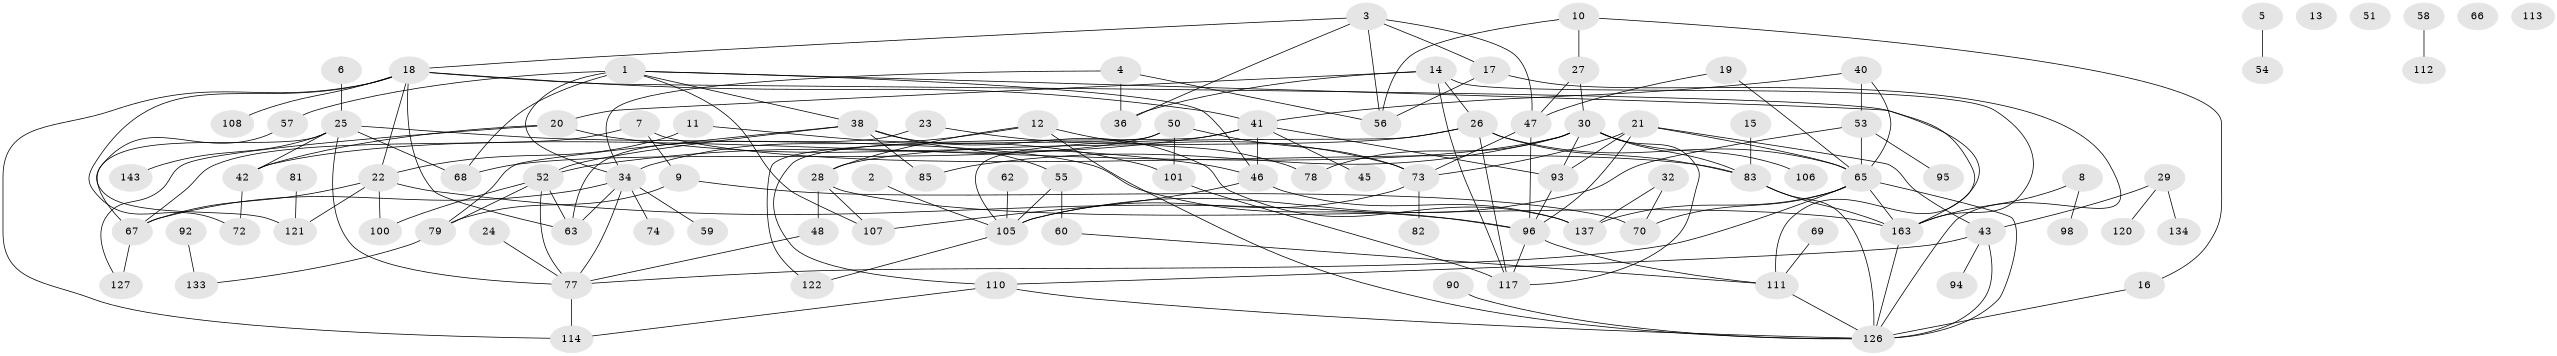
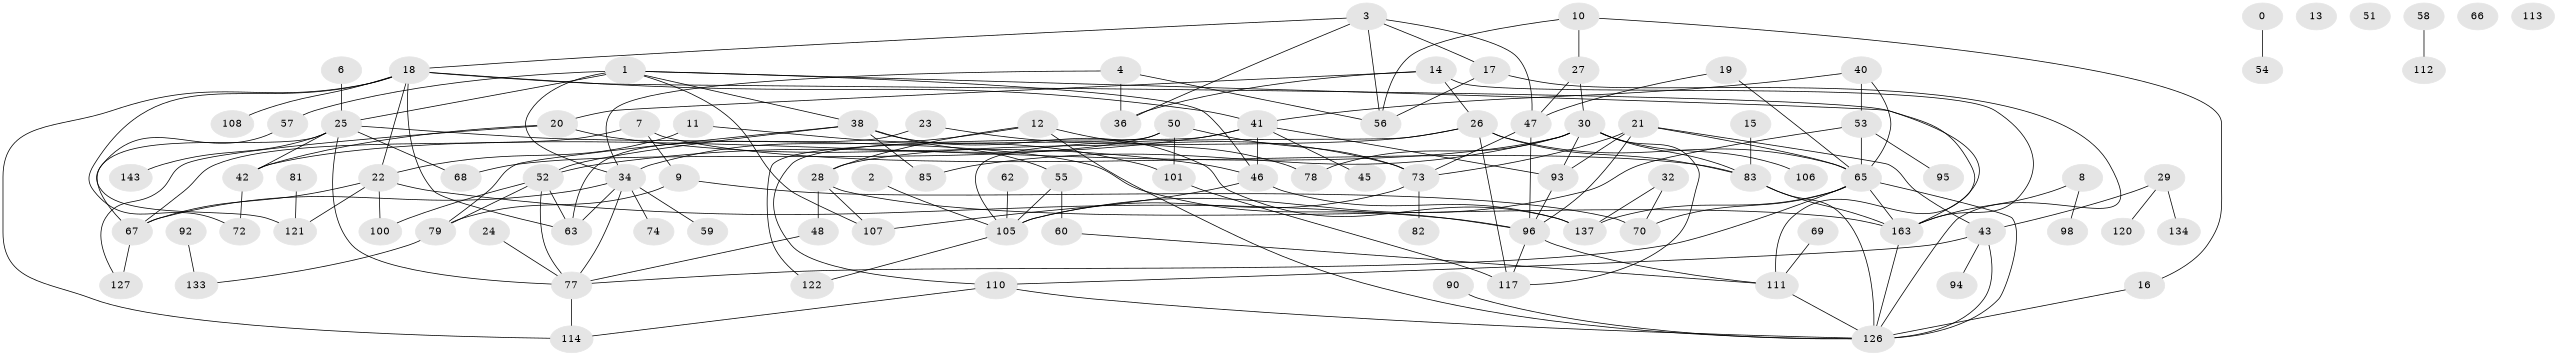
node "5": label "5" -> "0"
edge "1" -- "68": now "1" -- "25"
edge "14" -- "117": removed
